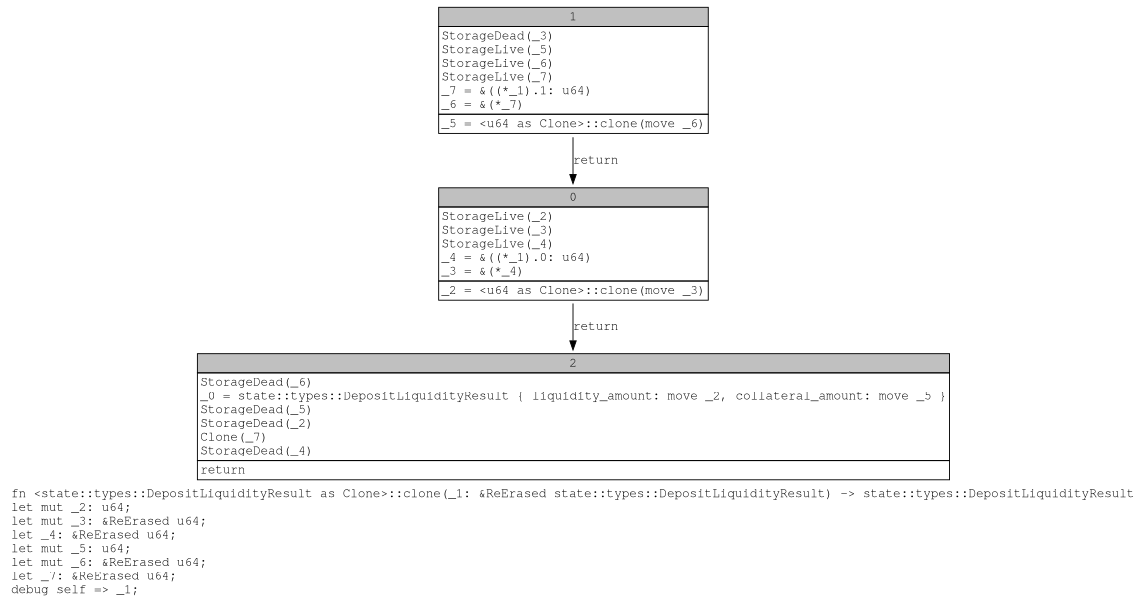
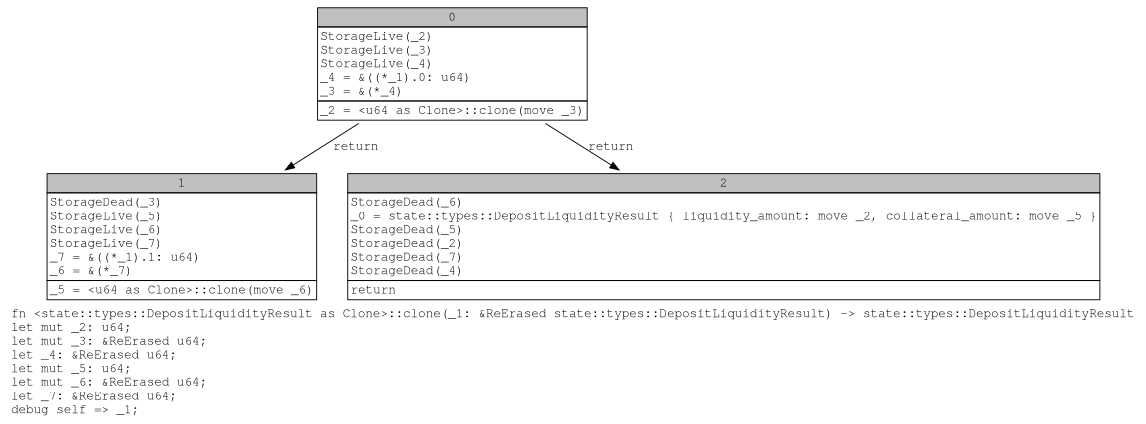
edge "1" -> "0": reversed
node "2": text "Clone(_7)" -> "StorageDead(_7)"
